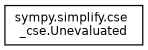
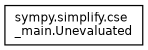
node "sympy.simplify.cse _cse.Unevaluated": label "sympy.simplify.cse _cse.Unevaluated" -> "sympy.simplify.cse _main.Unevaluated"
